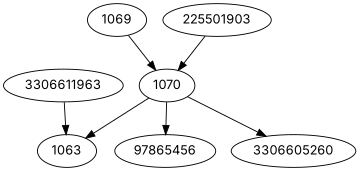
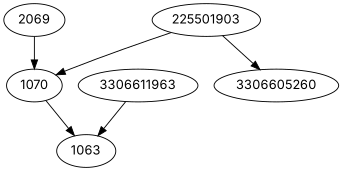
node "1069": label "1069" -> "2069"
edge "1070" -> "3306605260": now "225501903" -> "3306605260"
node "97865456": removed
